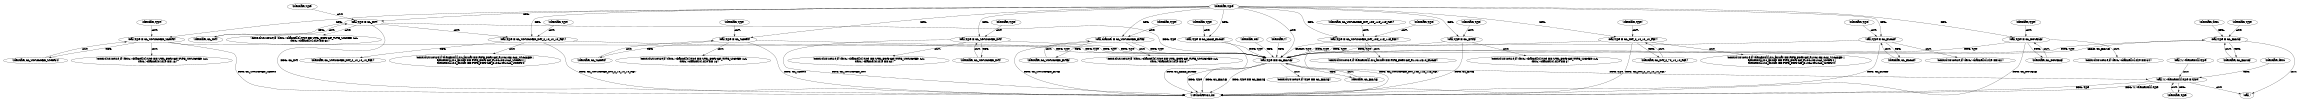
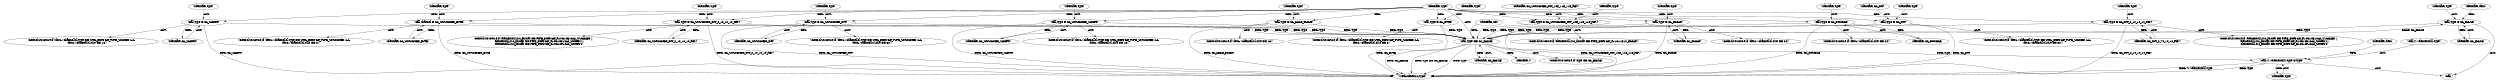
edge "(Call,type = GL_INT)" -> "(Identifier,GL_INT)": removed, label "CFG:"
edge "(Call,type = GL_INT)" -> "(Call,type = GL_UNSIGNED_INT_2_10_10_10_REV)": now "(Identifier,GL_UNSIGNED_INT_2_10_10_10_REV)" -> "(Call,type = GL_UNSIGNED_INT_2_10_10_10_REV)"
node "(ControlStructure,if (desc->channel[0].size == 16))": added
edge "(Identifier,v)" -> "(Call,type == GL_FALSE)": reversed
edge "(Call,type = GL_UNSIGNED_INT_10F_11F_11F_REV)" -> "(Call,type == GL_FALSE)": label "FLOAT: type" -> "DDG: type"
edge "(Call,type = GL_DOUBLE)" -> "(Identifier,GL_DOUBLE)": label "DDG: " -> "CFG: "
node "(Identifier,GL_UNSIGNED_UNORM)": label "(Identifier,GL_UNSIGNED_UNORM)" -> "(Identifier,GL_UNSIGNED_SHORT)"
node "(MethodReturn,int)": label "(MethodReturn,int)" -> "(MethodReturn,type)"
